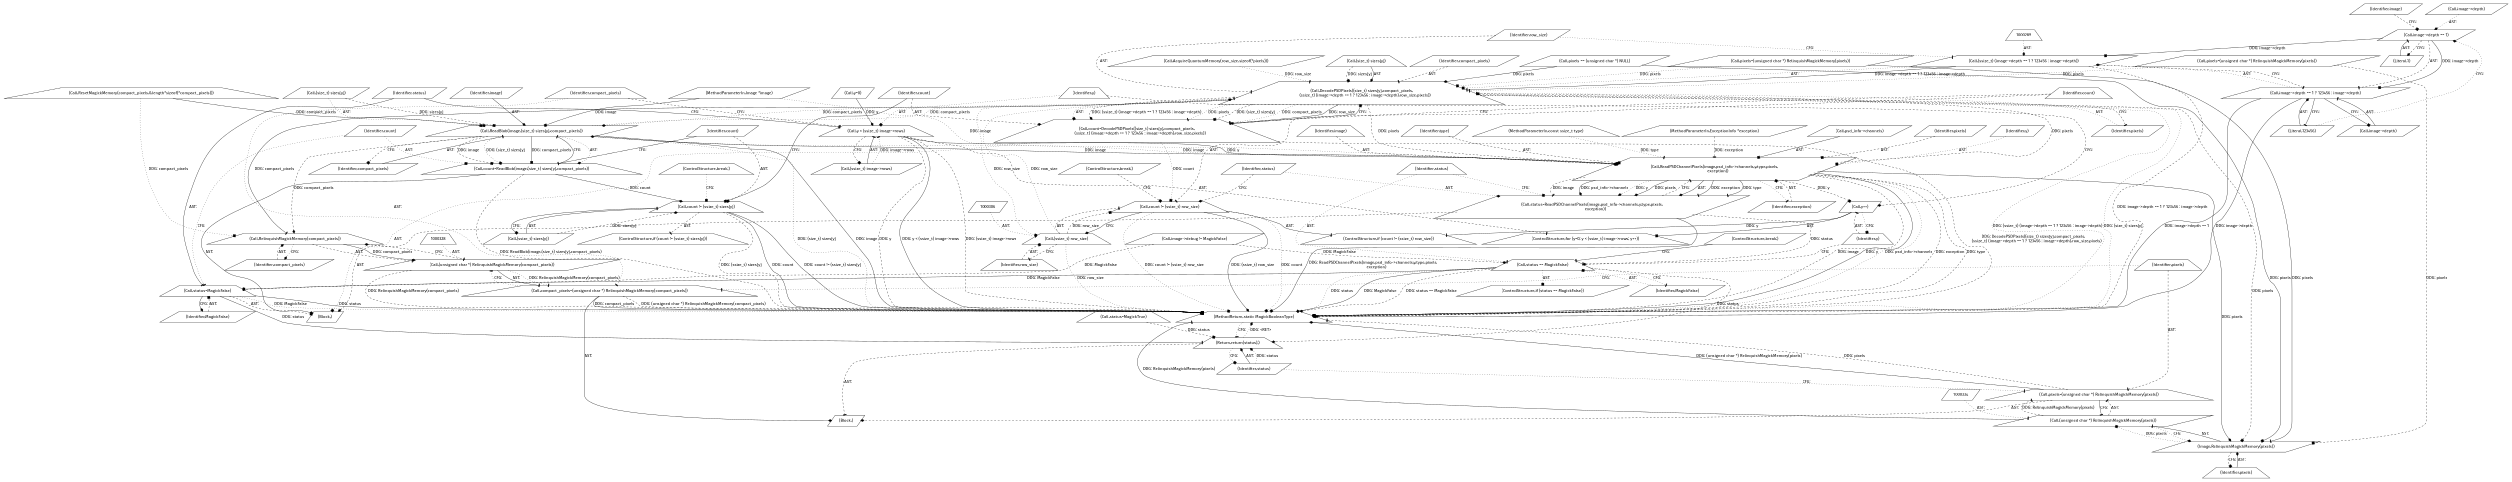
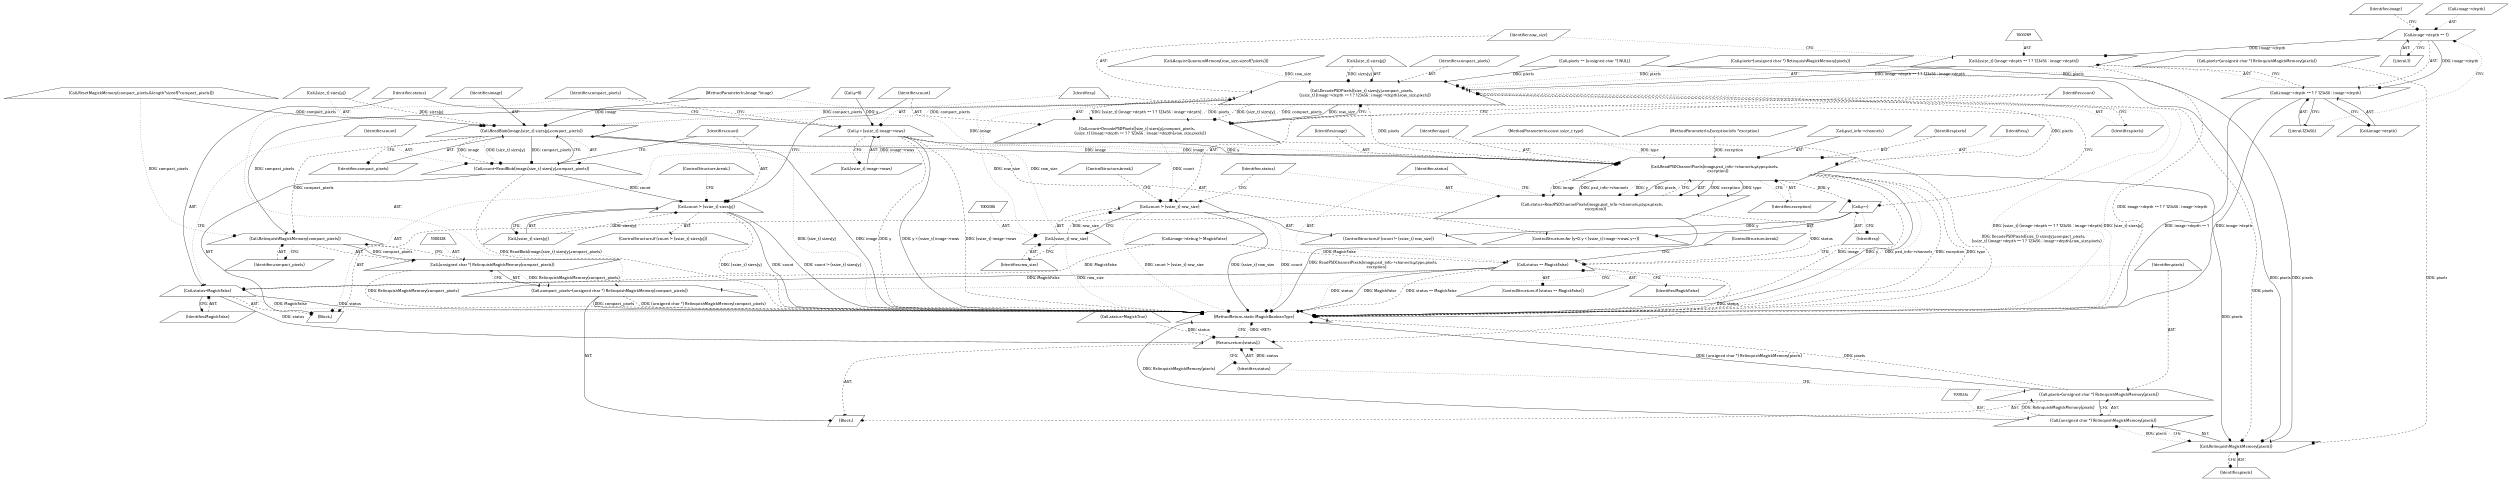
edge "1000306" -> "(Call,(ssize_t) row_size)": arrowhead tee -> box
node "(Image,RelinquishMagickMemory(pixels))": label "(Image,RelinquishMagickMemory(pixels))" -> "(Call,RelinquishMagickMemory(pixels))"
